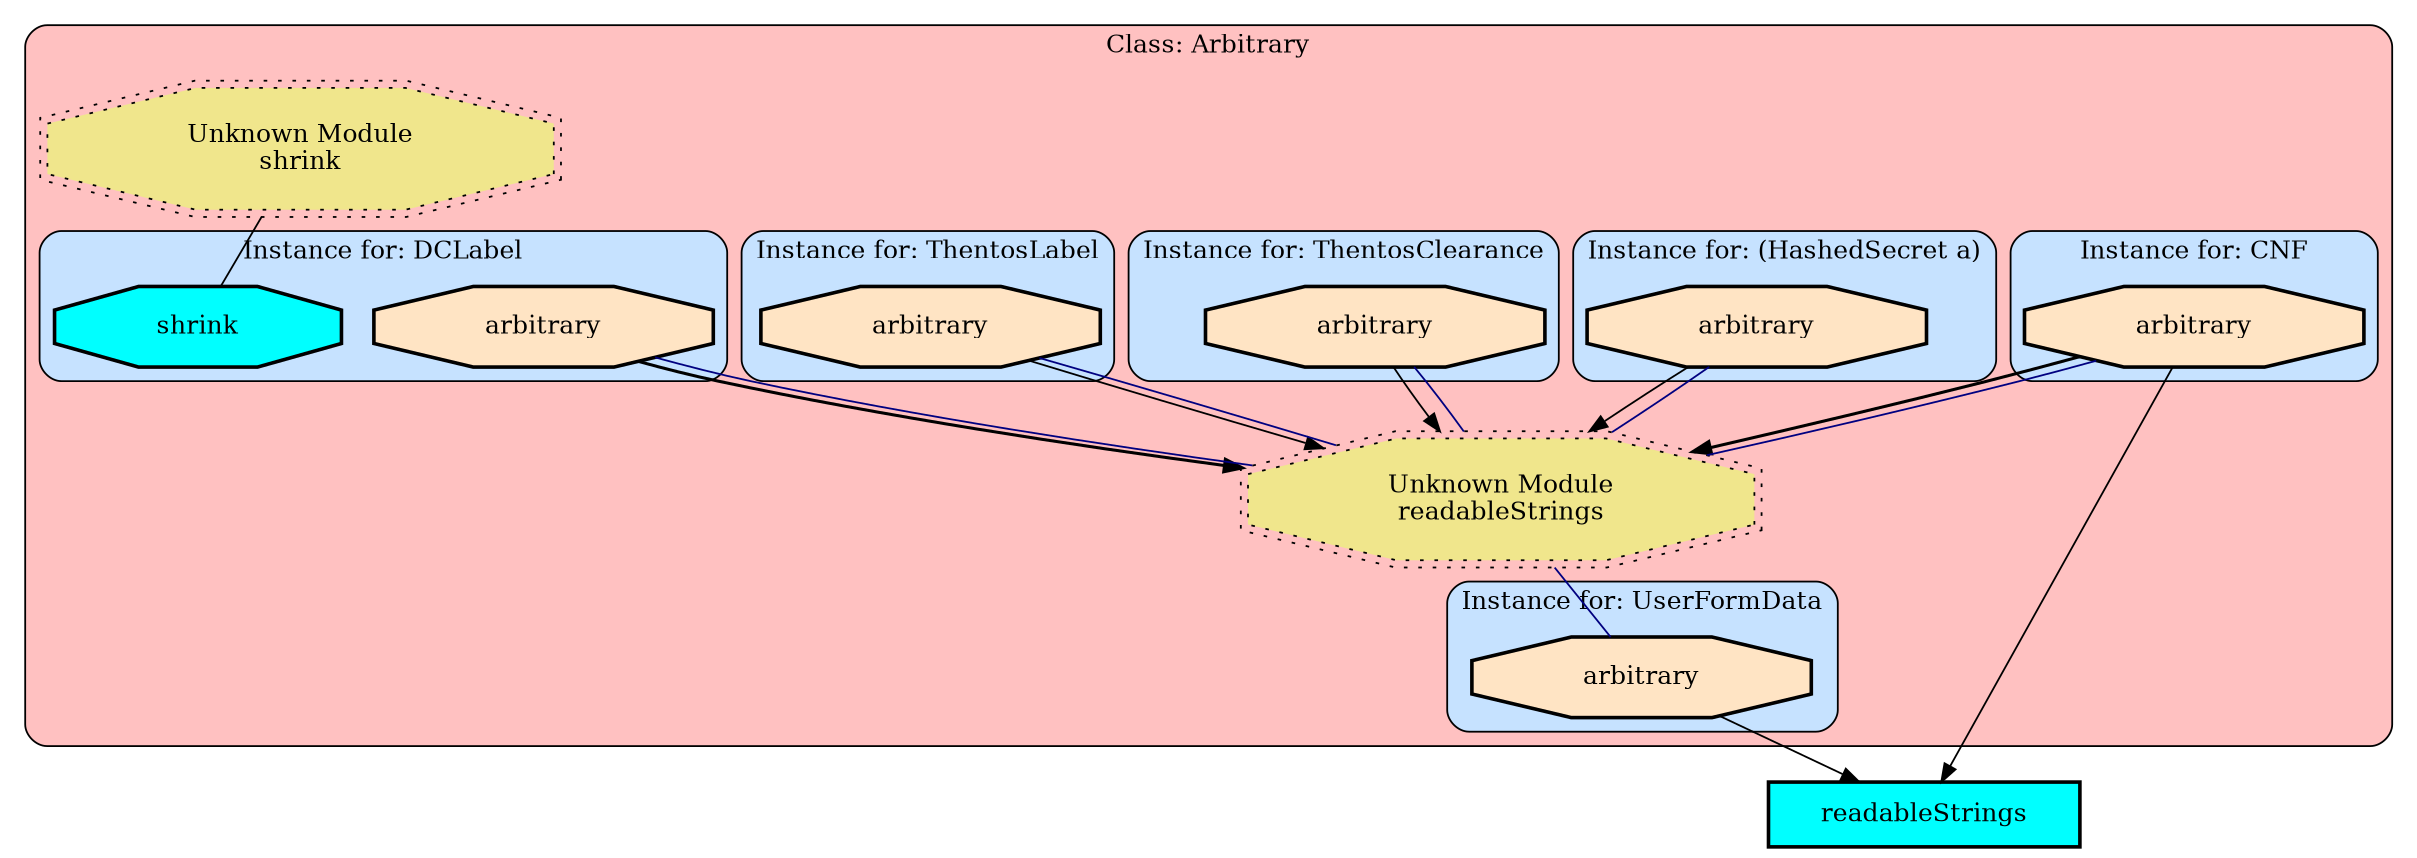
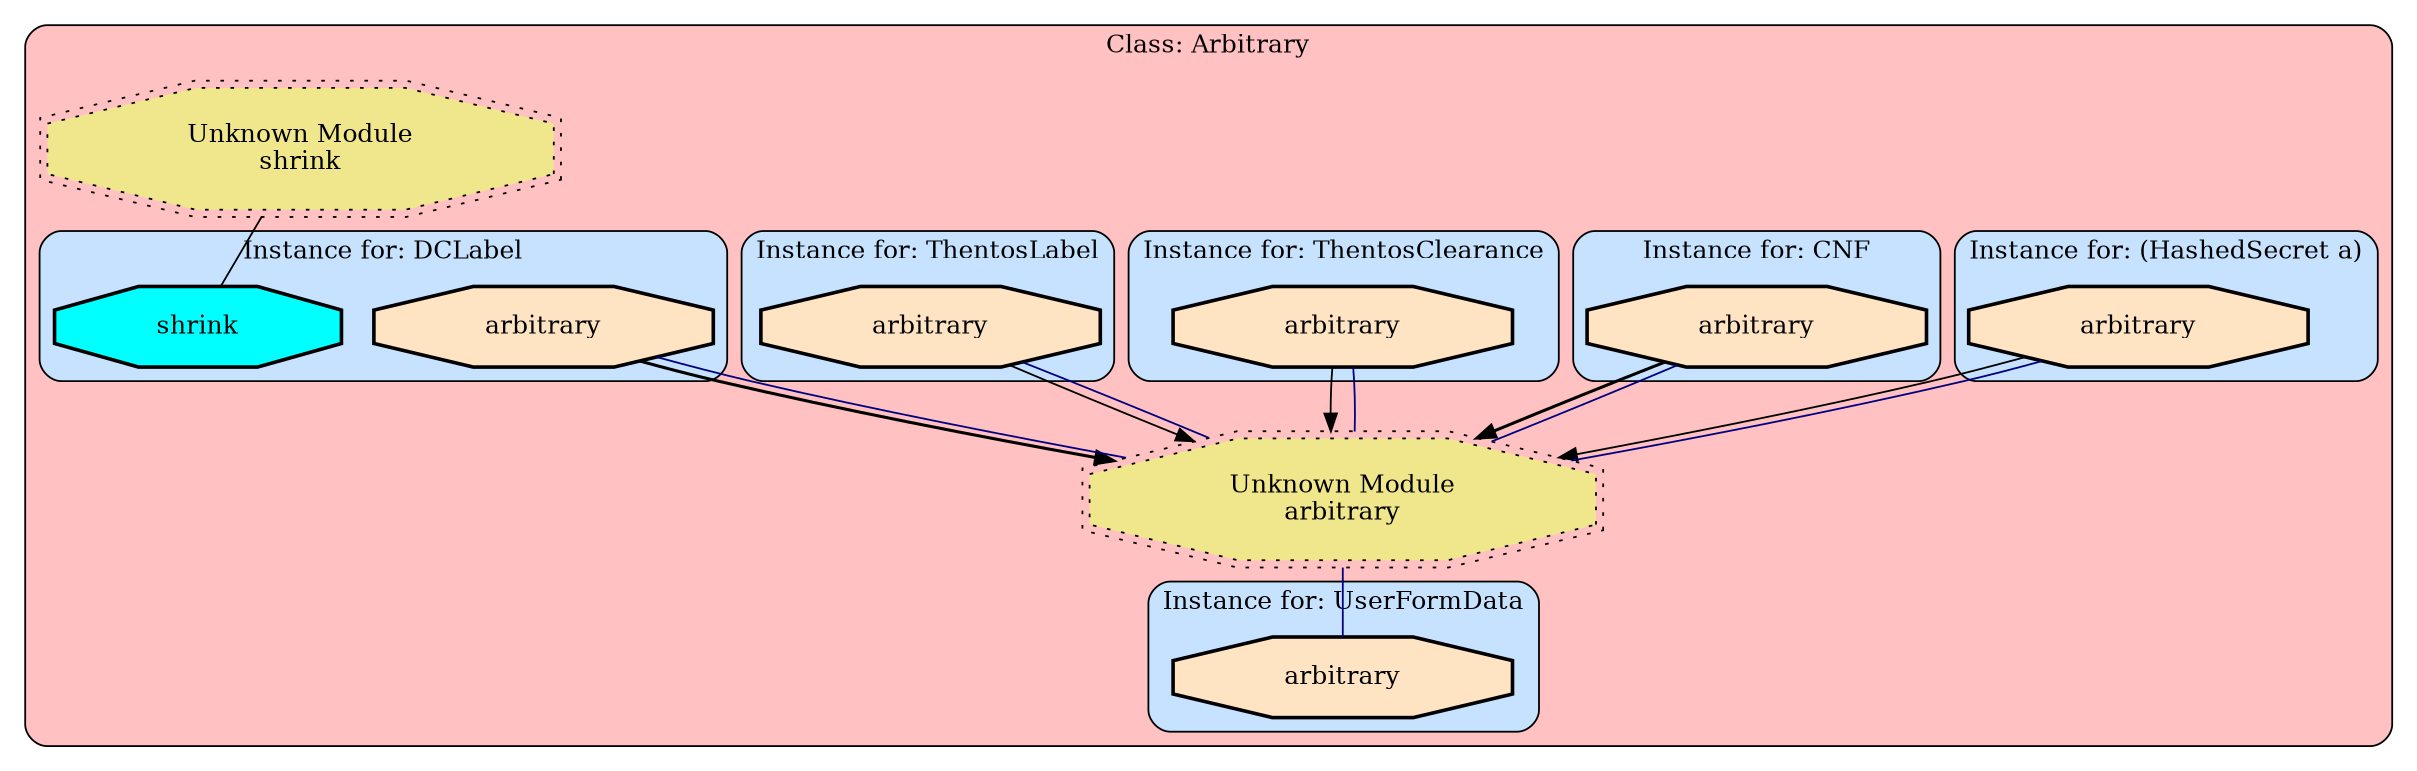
node "Unknown Module readableStrings": label "Unknown Module readableStrings" -> "Unknown Module arbitrary"
node "readableStrings": removed
